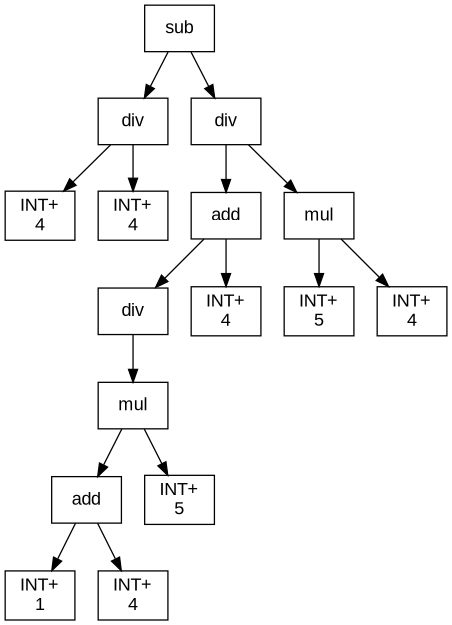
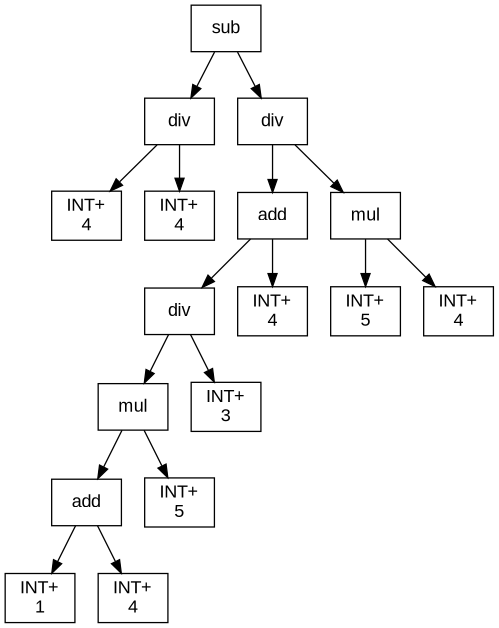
node "INT+ 3": added
